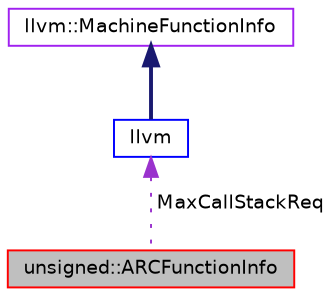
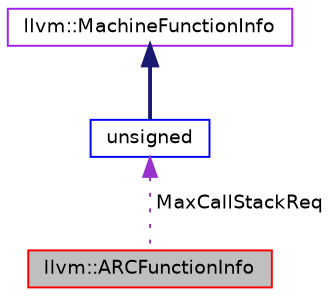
node "llvm": label "llvm" -> "unsigned"
node "unsigned::ARCFunctionInfo": label "unsigned::ARCFunctionInfo" -> "llvm::ARCFunctionInfo"
